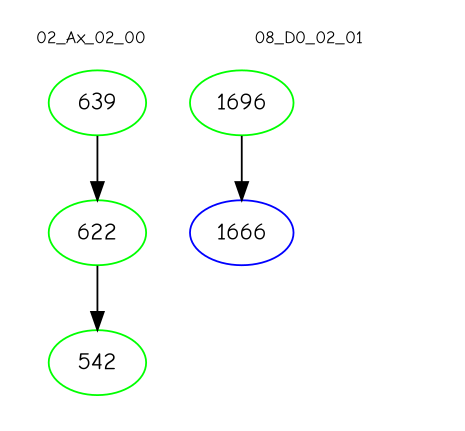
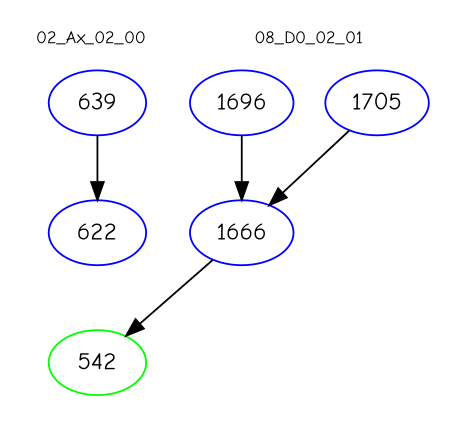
node "639": color green -> blue
node "1696": color green -> blue
node "1705": added
node "622": color green -> blue
edge "622" -> "542": now "1666" -> "542"
